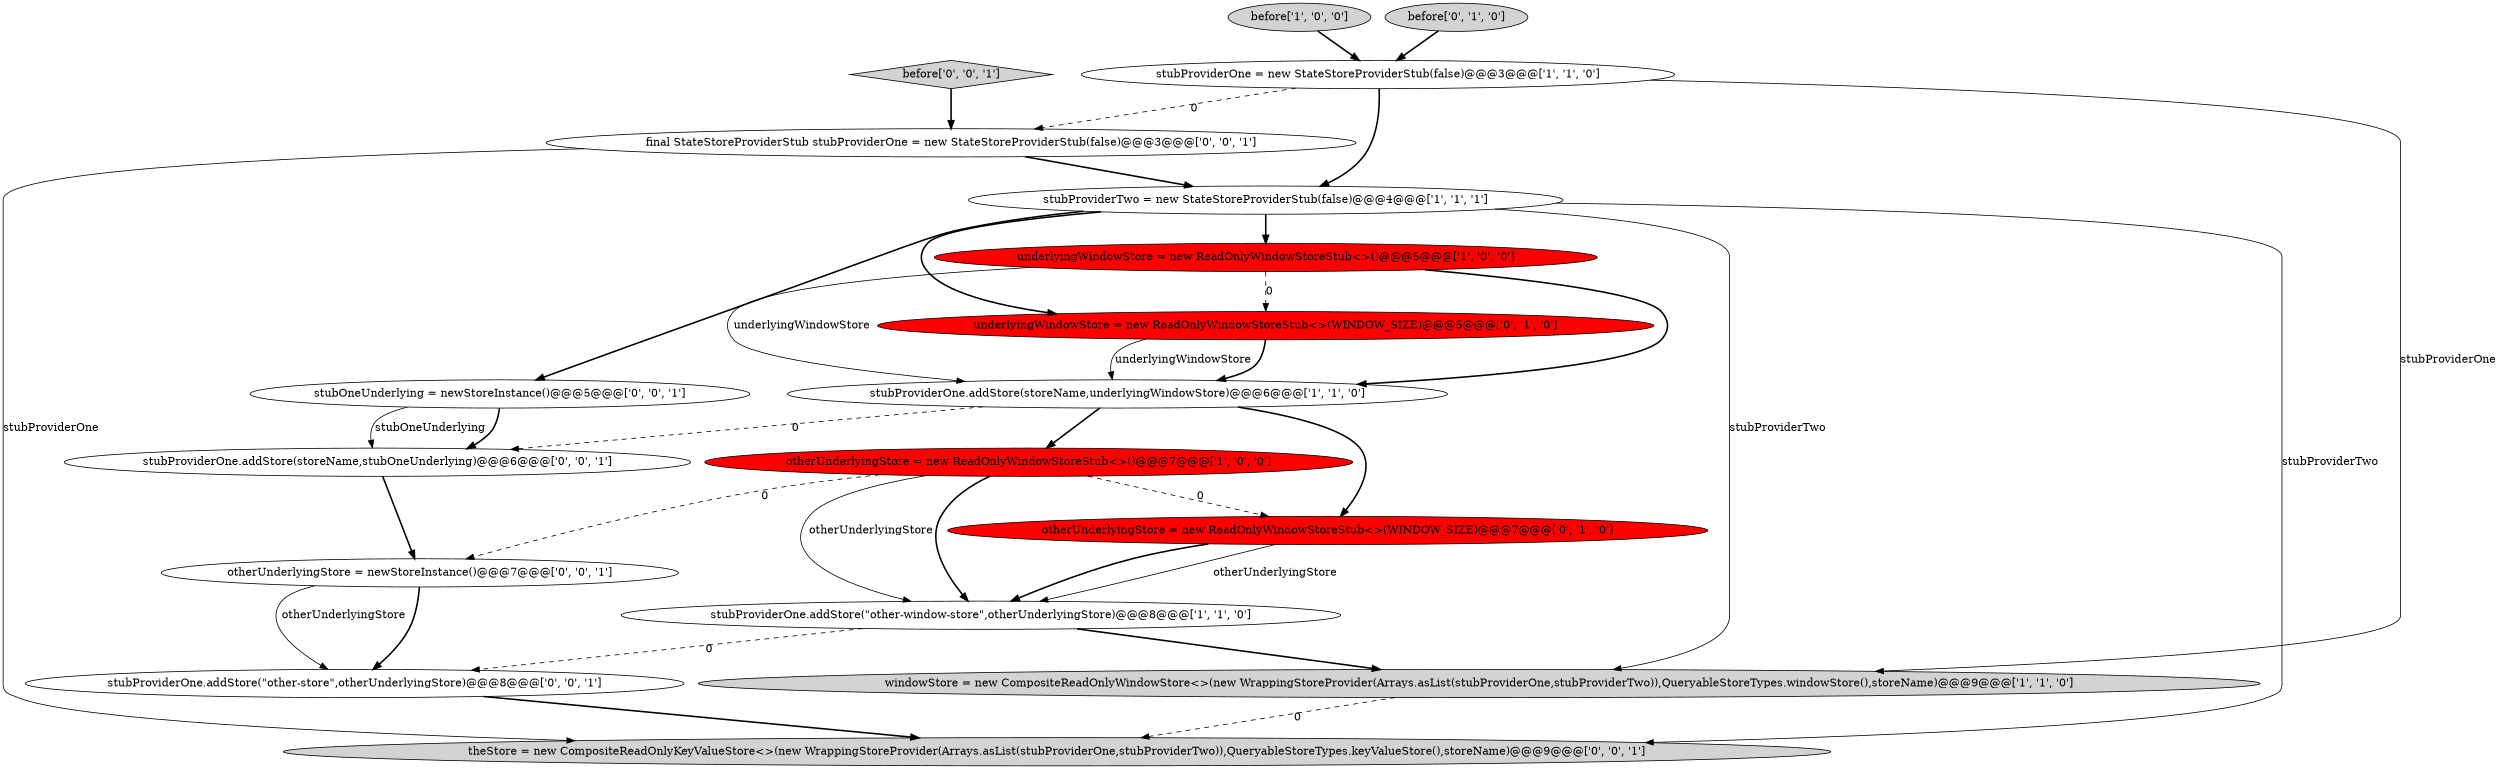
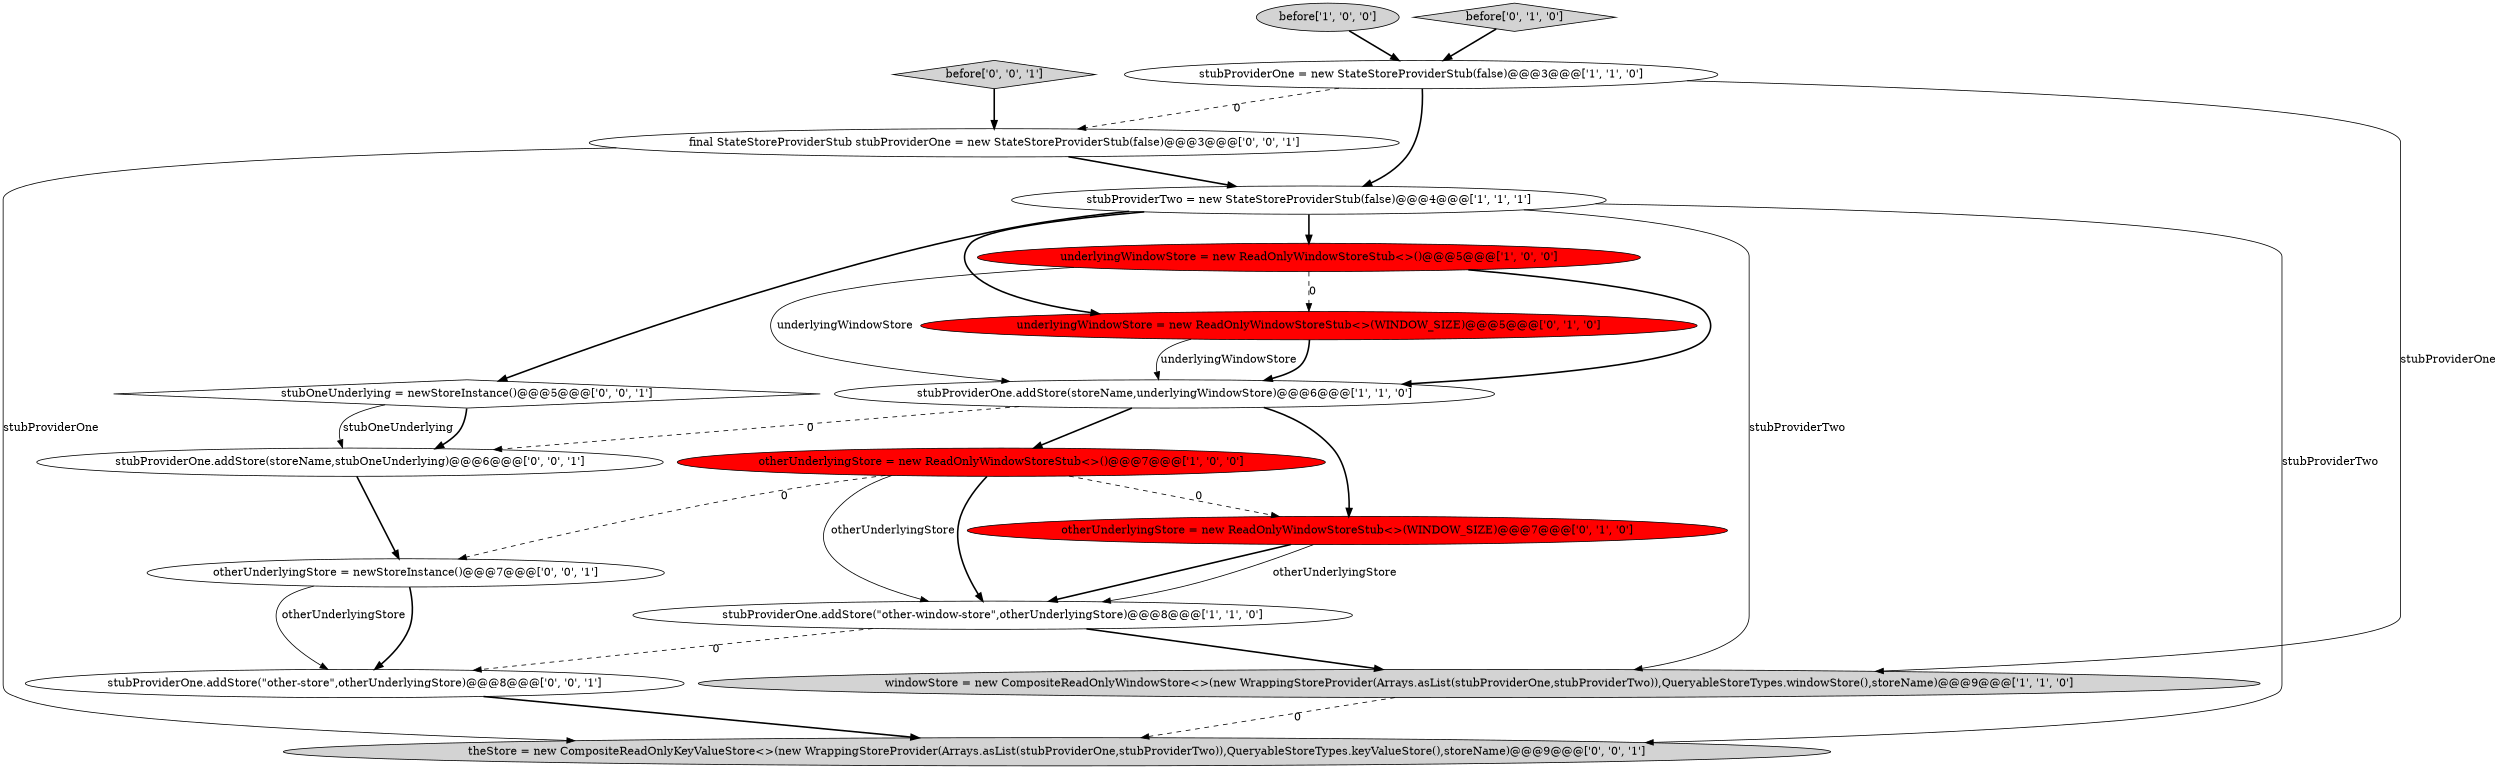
node "before['0', '1', '0']": shape ellipse -> diamond
node "stubOneUnderlying = newStoreInstance()@@@5@@@['0', '0', '1']": shape ellipse -> diamond
